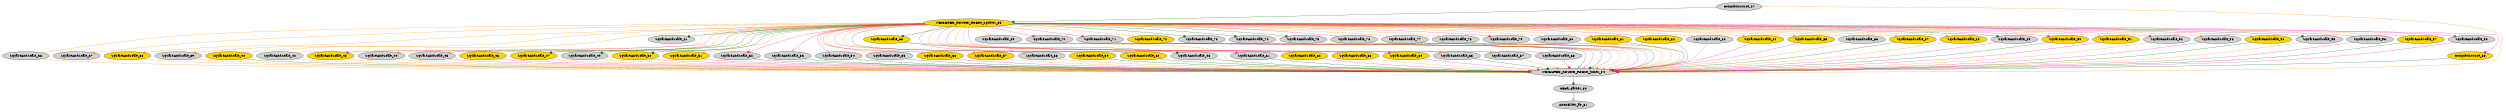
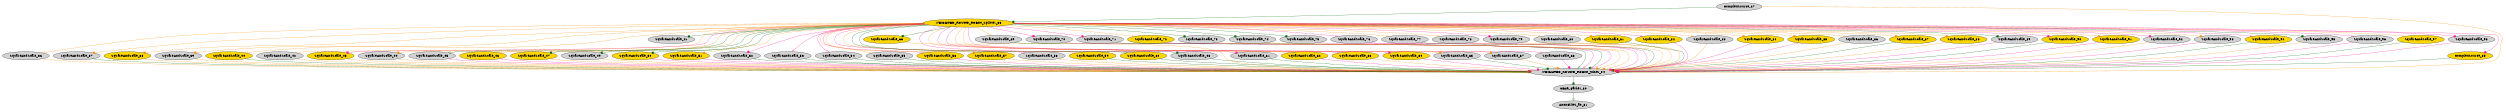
edge "SquareAndScale_66" -> "SquareAndScale_48": now "WEIGHTED_ROUND_ROBIN_Splitter_33" -> "SquareAndScale_48"
edge "SquareAndScale_37" -> "WEIGHTED_ROUND_ROBIN_Joiner_34": added
